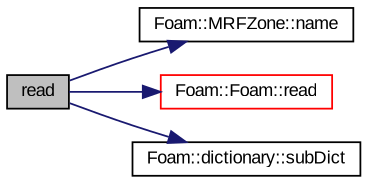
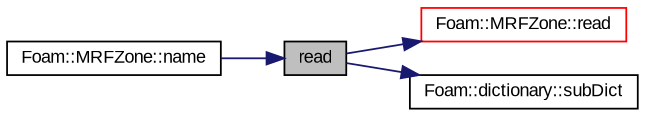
edge "read" -> "Foam::MRFZone::name": reversed
node "Foam::Foam::read": label "Foam::Foam::read" -> "Foam::MRFZone::read"
